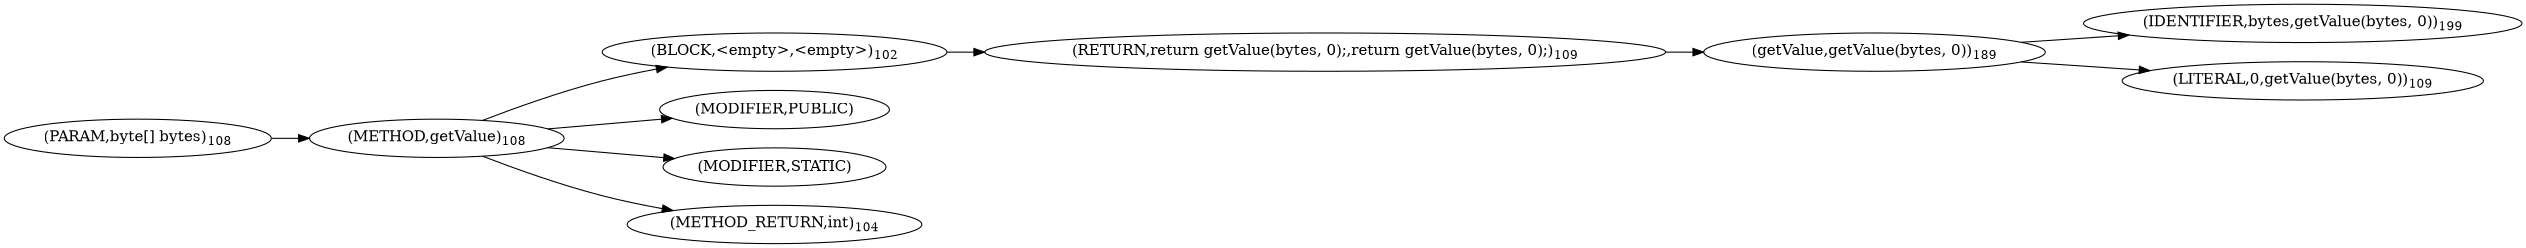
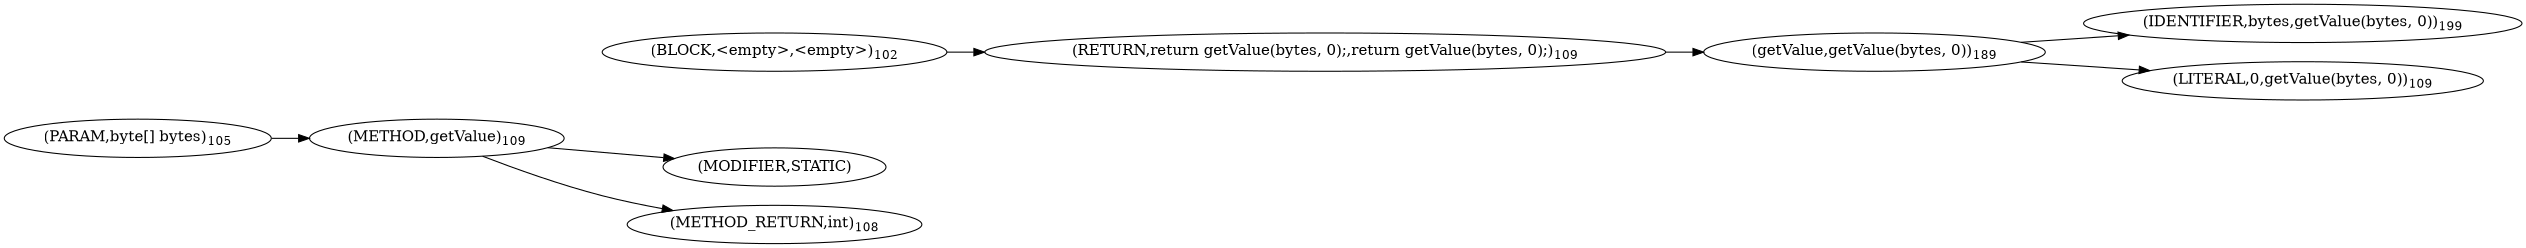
edge "(METHOD,getValue)" -> "(BLOCK,<empty>,<empty>)": removed
node "(MODIFIER,PUBLIC)": removed
node "(PARAM,byte[] bytes)": text "108" -> "105"
node "(METHOD,getValue)": text "108" -> "109"
node "(METHOD_RETURN,int)": text "104" -> "108"
